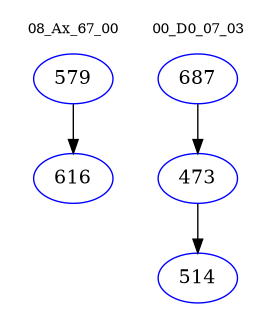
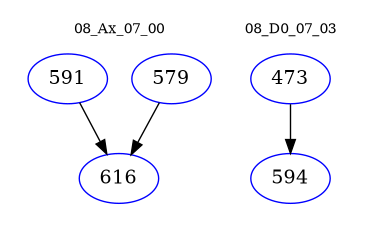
cluster "08_Ax_67_00": label "08_Ax_67_00" -> "08_Ax_07_00"
cluster "00_D0_07_03": label "00_D0_07_03" -> "08_D0_07_03"
node "591": added
node "687": removed
node "514": label "514" -> "594"
